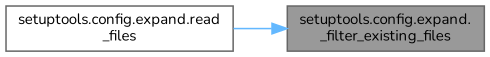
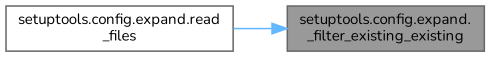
node "setuptools.config.expand. _filter_existing_files": label "setuptools.config.expand. _filter_existing_files" -> "setuptools.config.expand. _filter_existing_existing"
